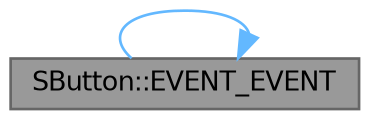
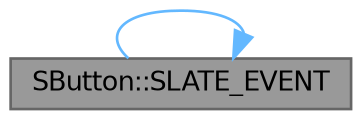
node "SButton::EVENT_EVENT": label "SButton::EVENT_EVENT" -> "SButton::SLATE_EVENT"
